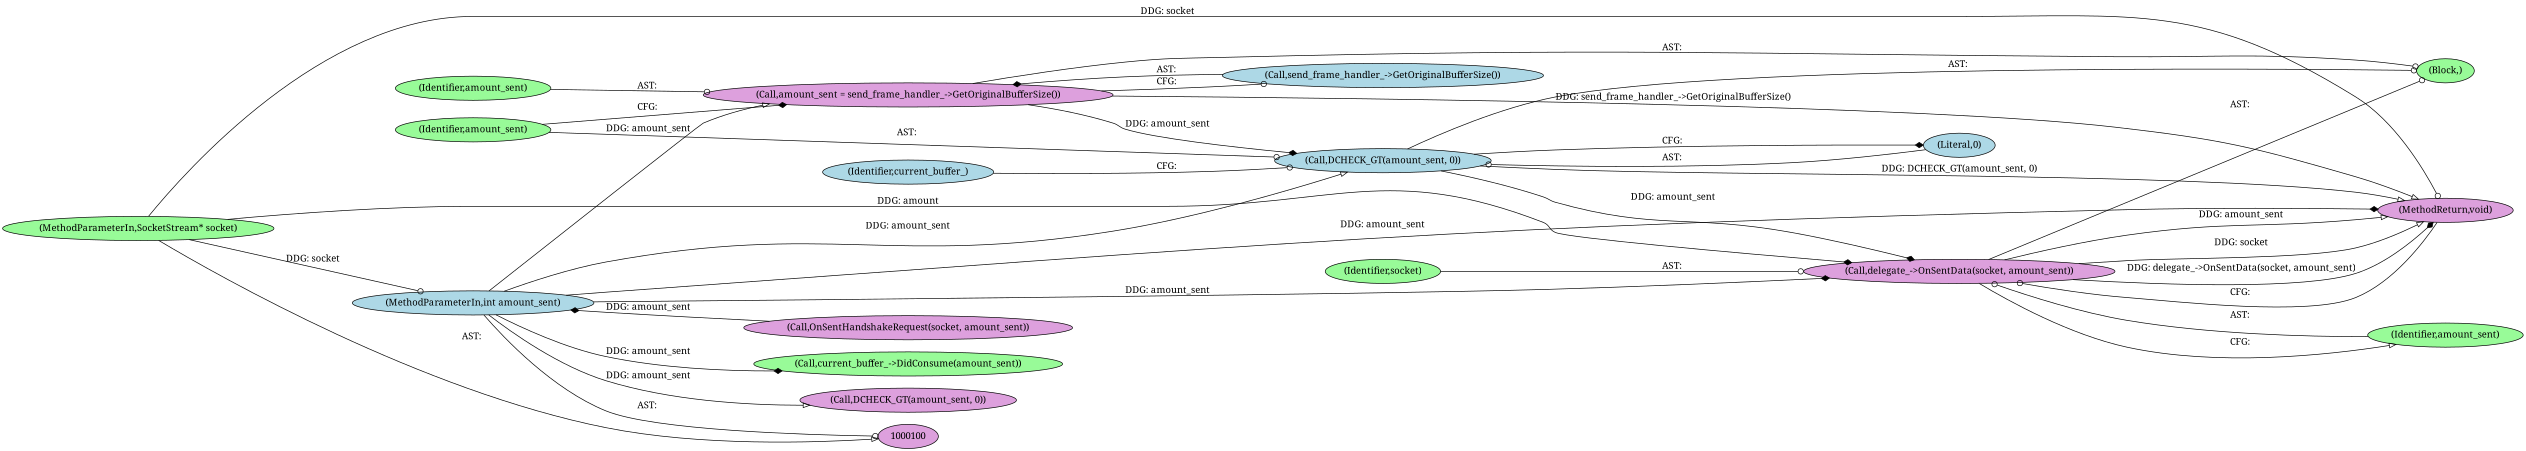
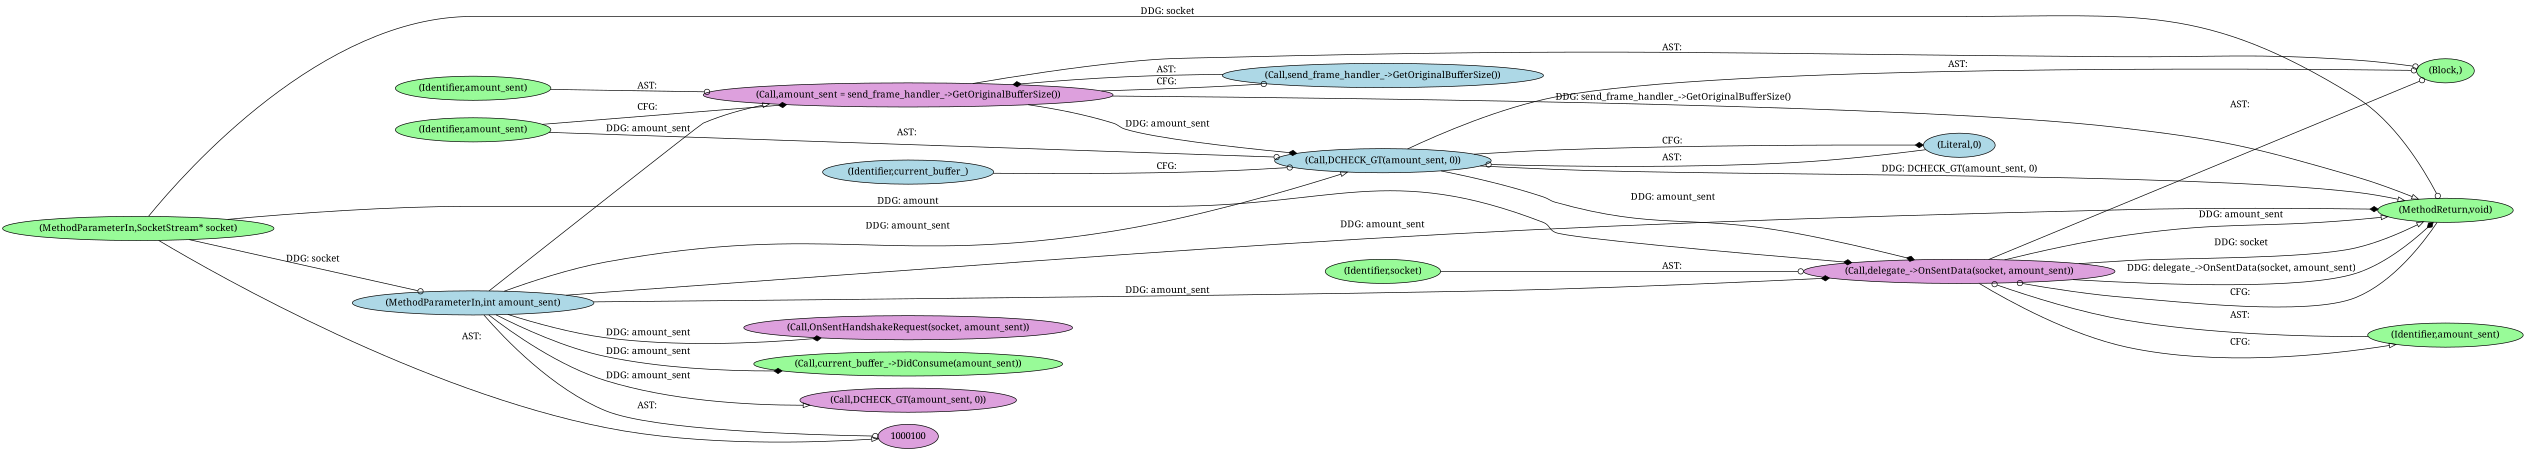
node "(MethodReturn,void)": fillcolor plum -> palegreen
edge "(Call,OnSentHandshakeRequest(socket, amount_sent))" -> "(MethodParameterIn,int amount_sent)": reversed
